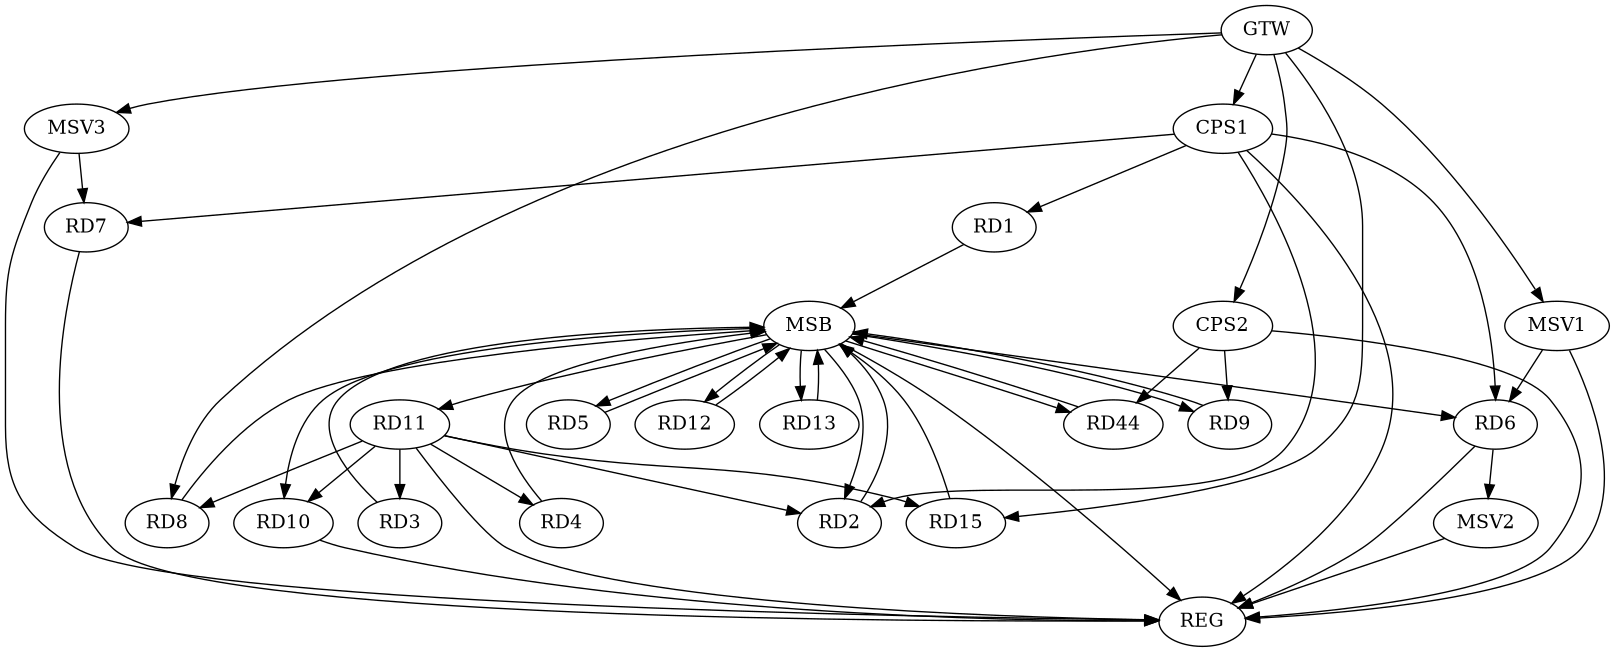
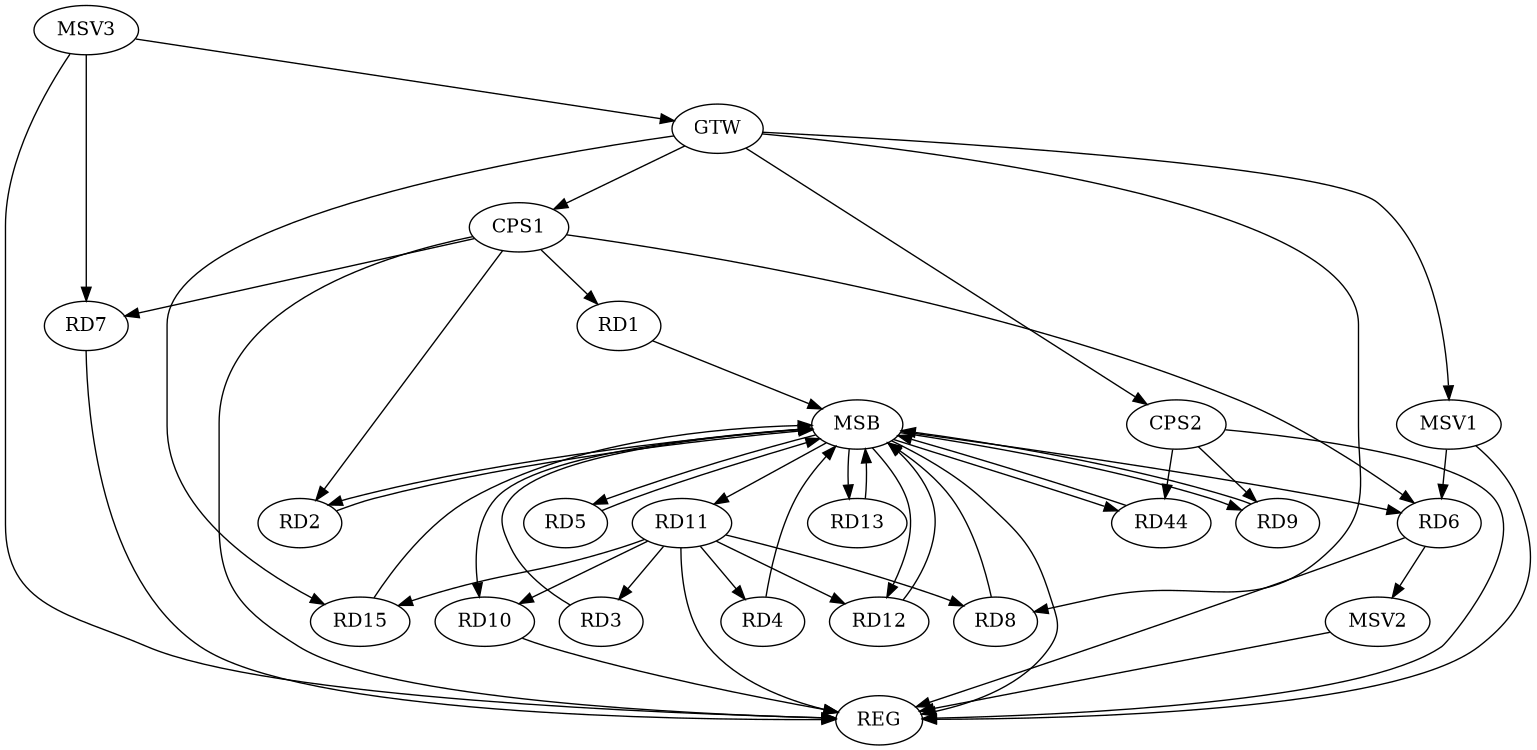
edge "GTW" -> "MSV3": reversed
edge "RD11" -> "RD2": now "RD11" -> "RD12"
